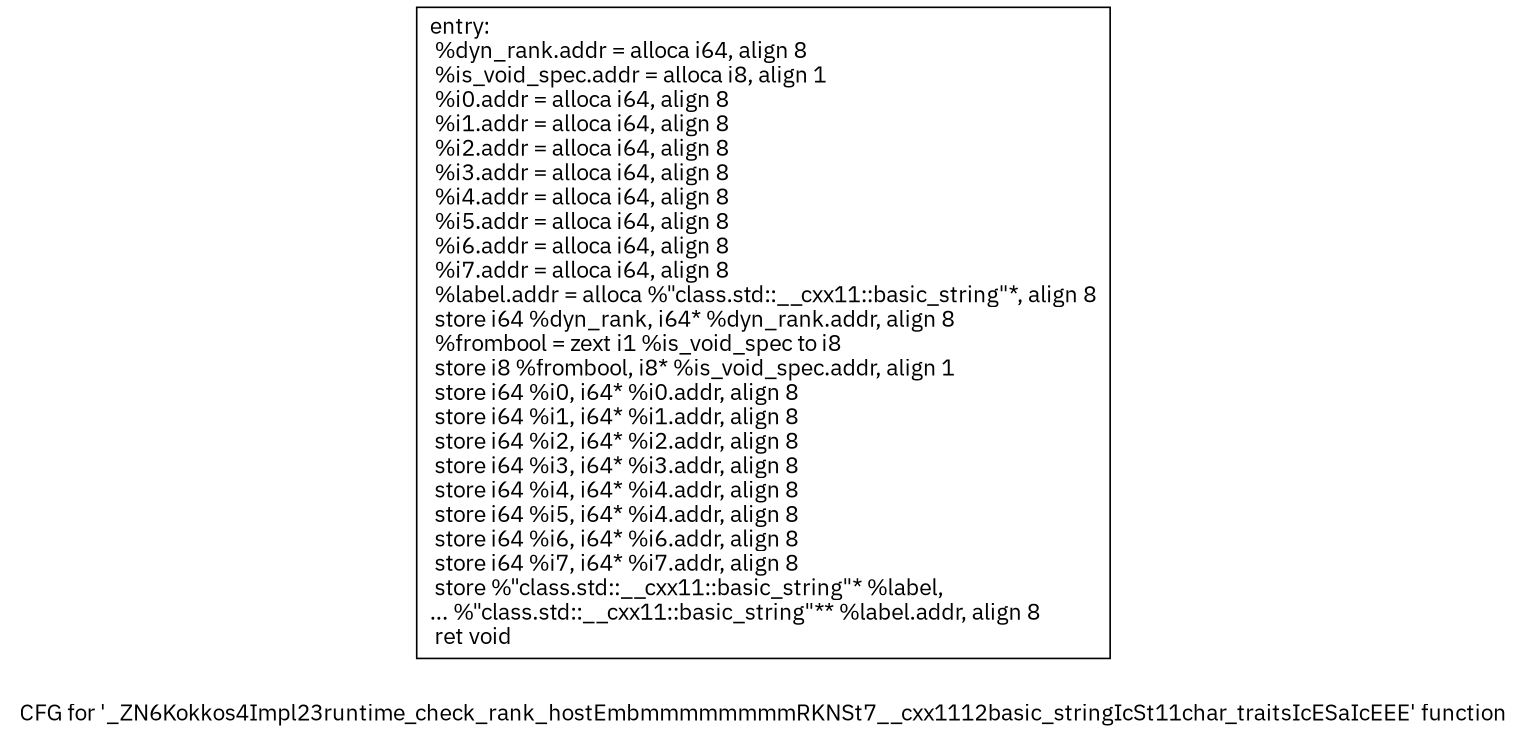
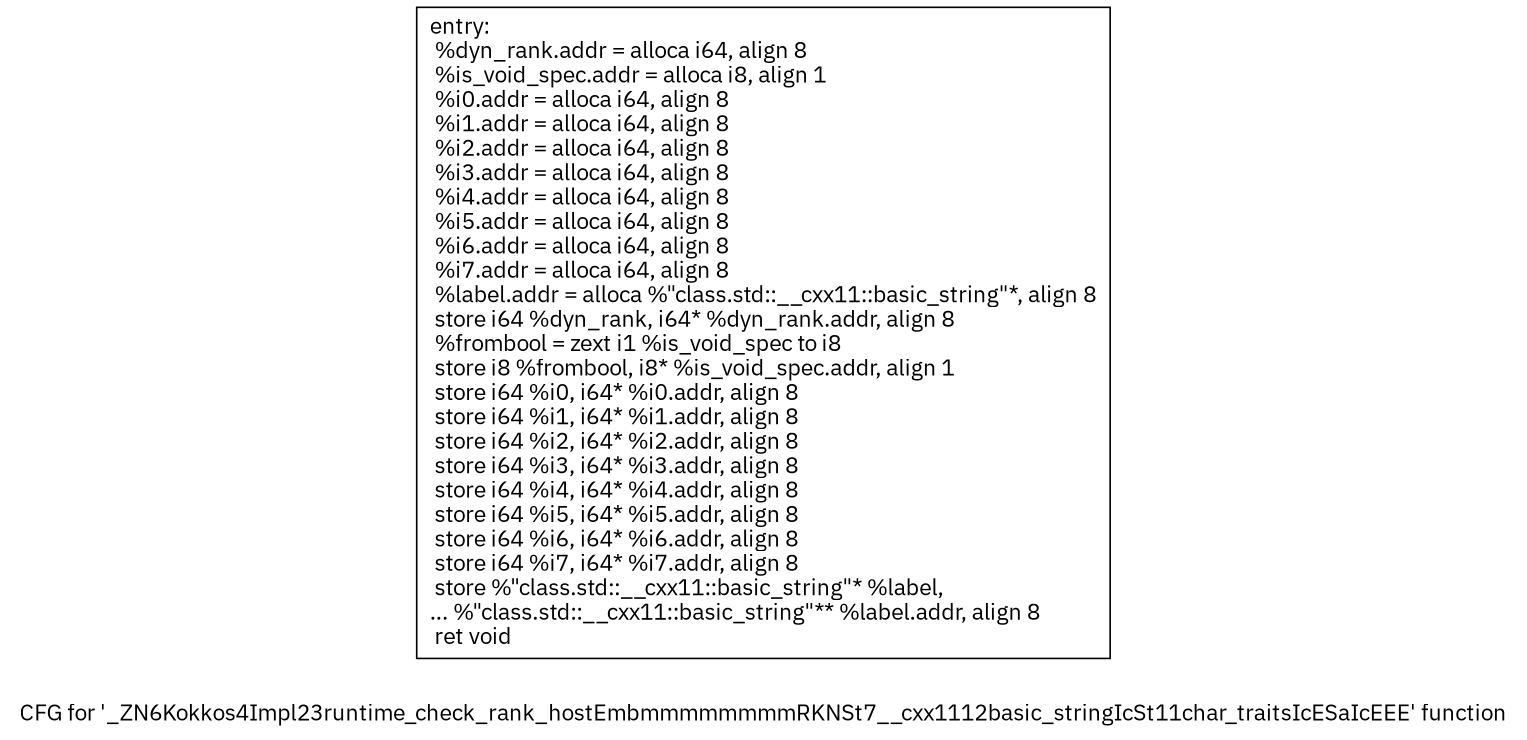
node "entry:": text "store i64 %i5, i64* %i4.addr, align 8" -> "store i64 %i5, i64* %i5.addr, align 8"
